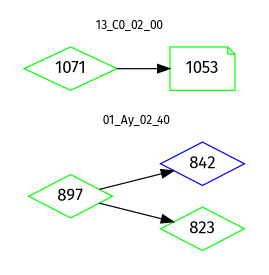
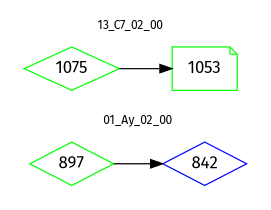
cluster "13_C0_02_00": label "13_C0_02_00" -> "13_C7_02_00"
node "1071": label "1071" -> "1075"
cluster "01_Ay_02_40": label "01_Ay_02_40" -> "01_Ay_02_00"
node "823": removed
